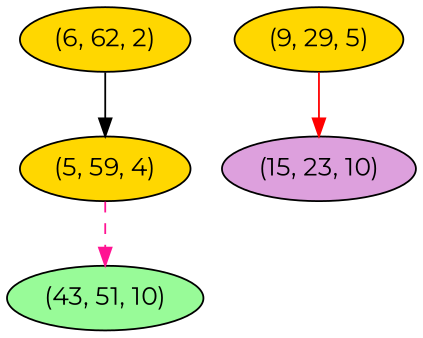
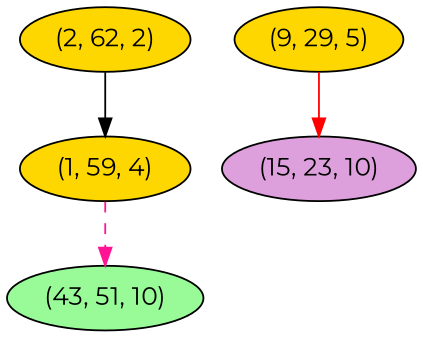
node "(6, 62, 2)": label "(6, 62, 2)" -> "(2, 62, 2)"
node "(5, 59, 4)": label "(5, 59, 4)" -> "(1, 59, 4)"
